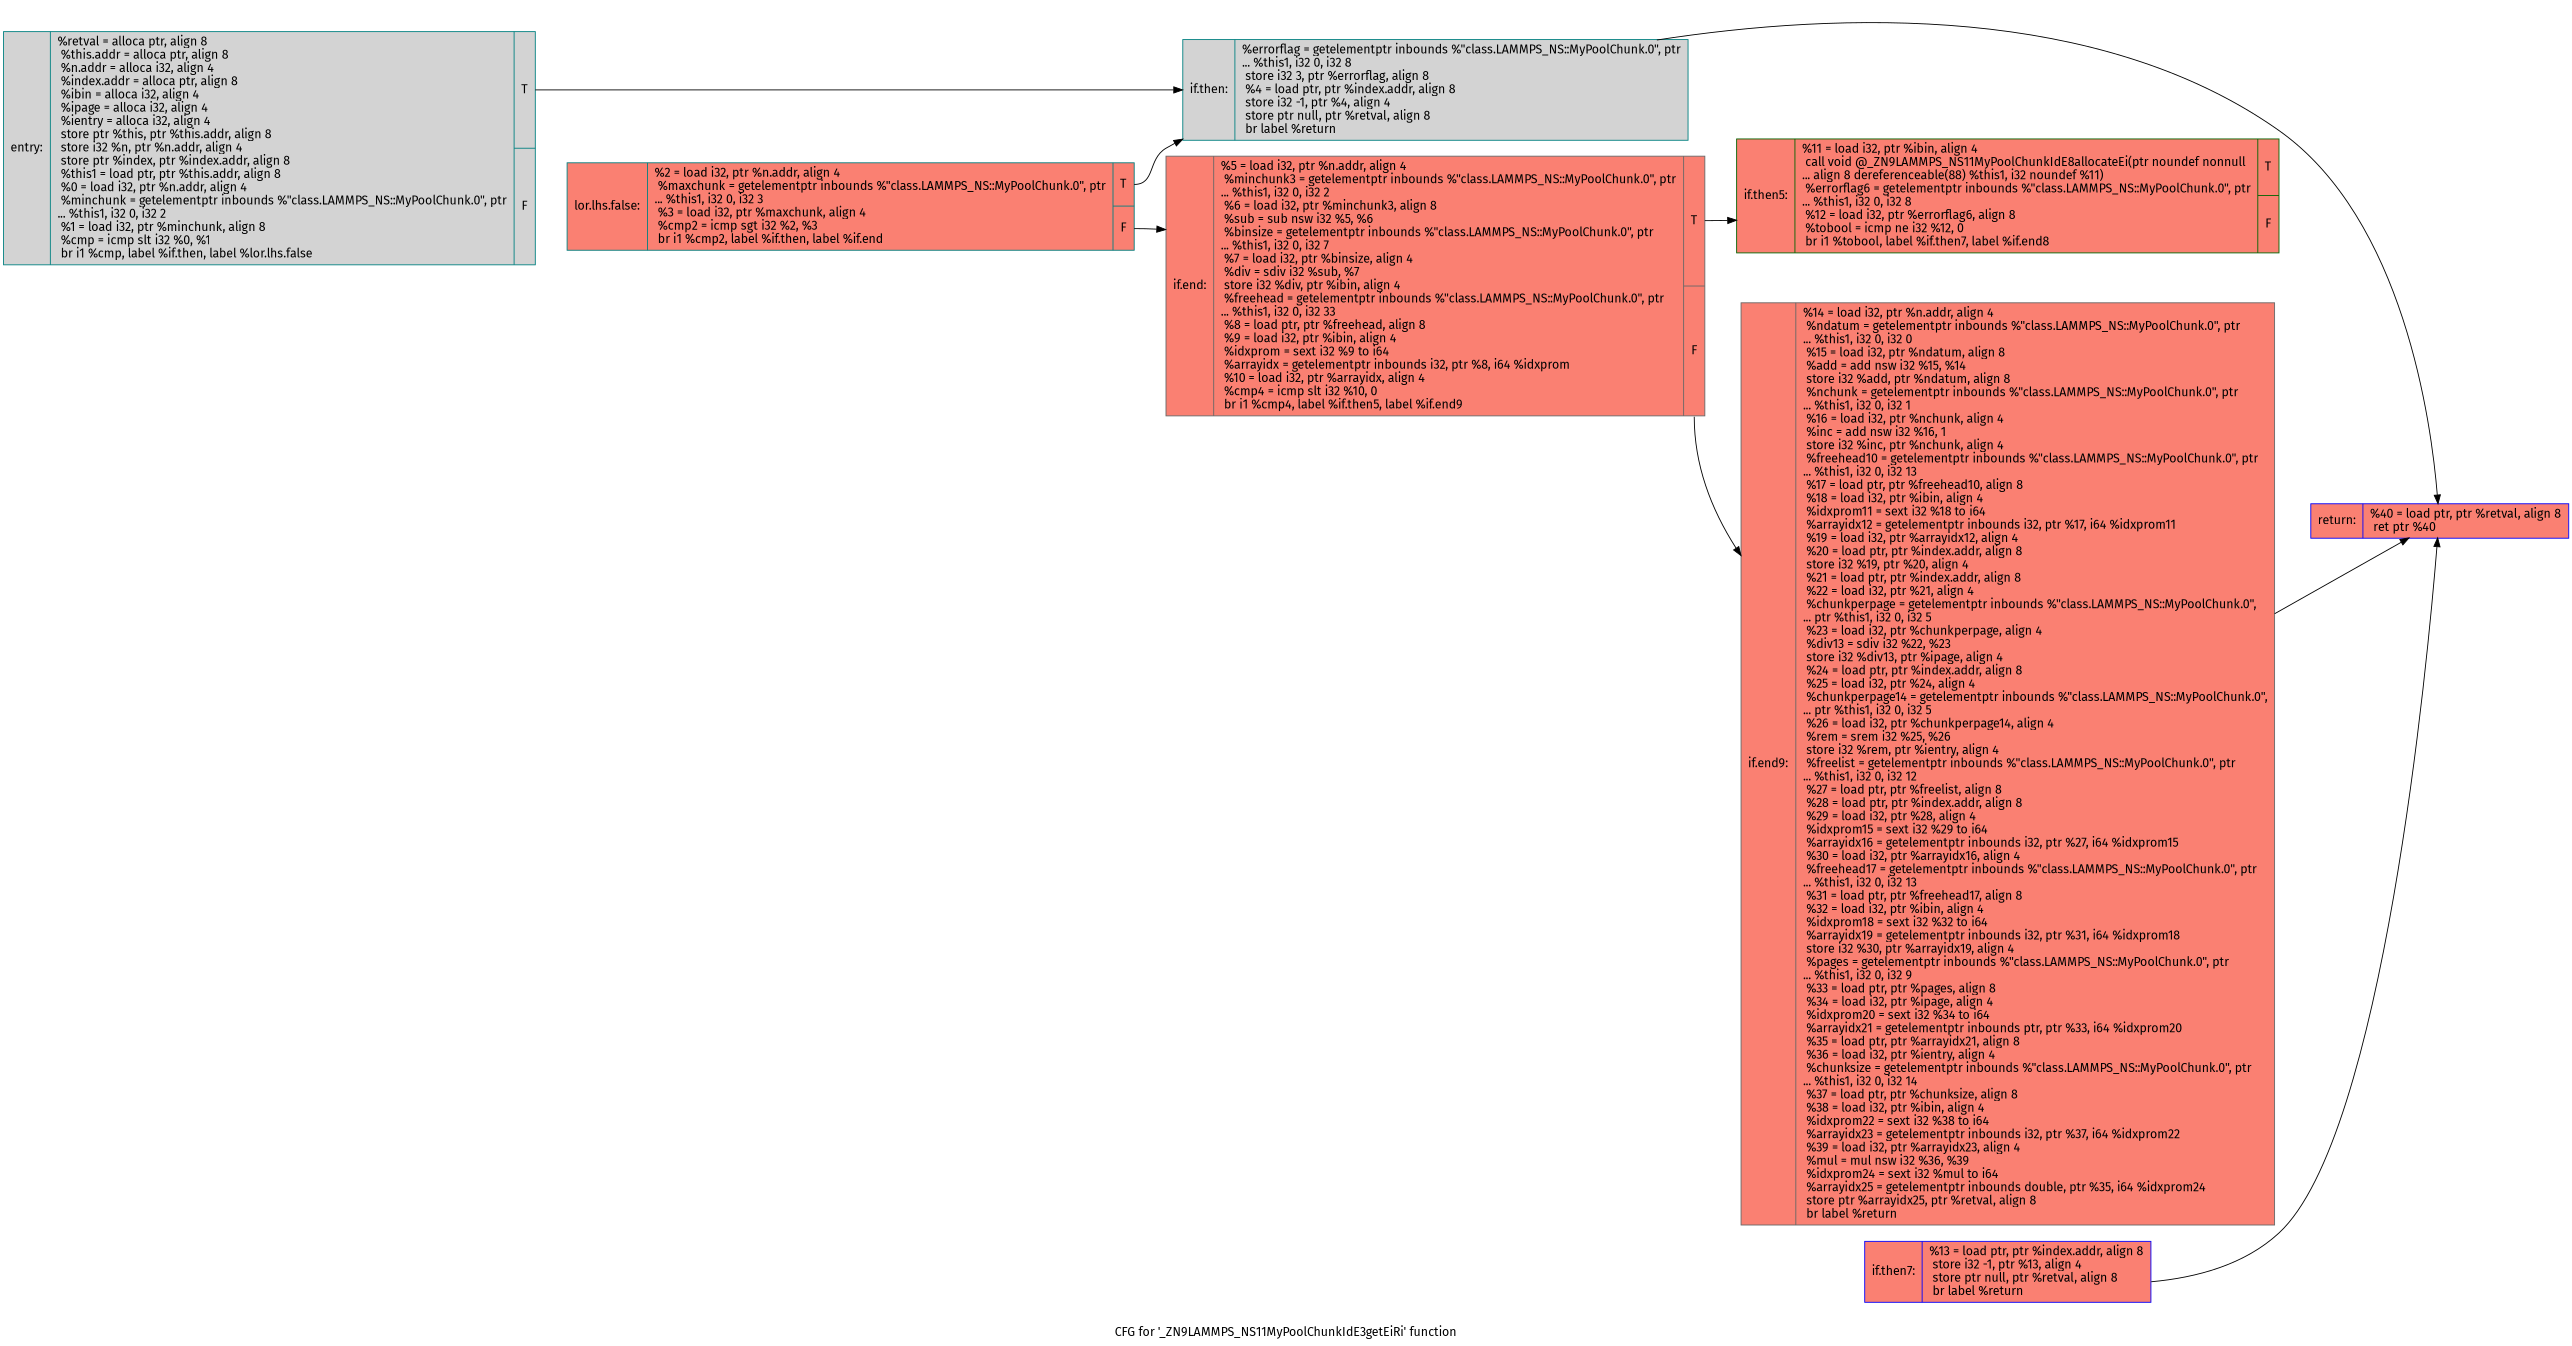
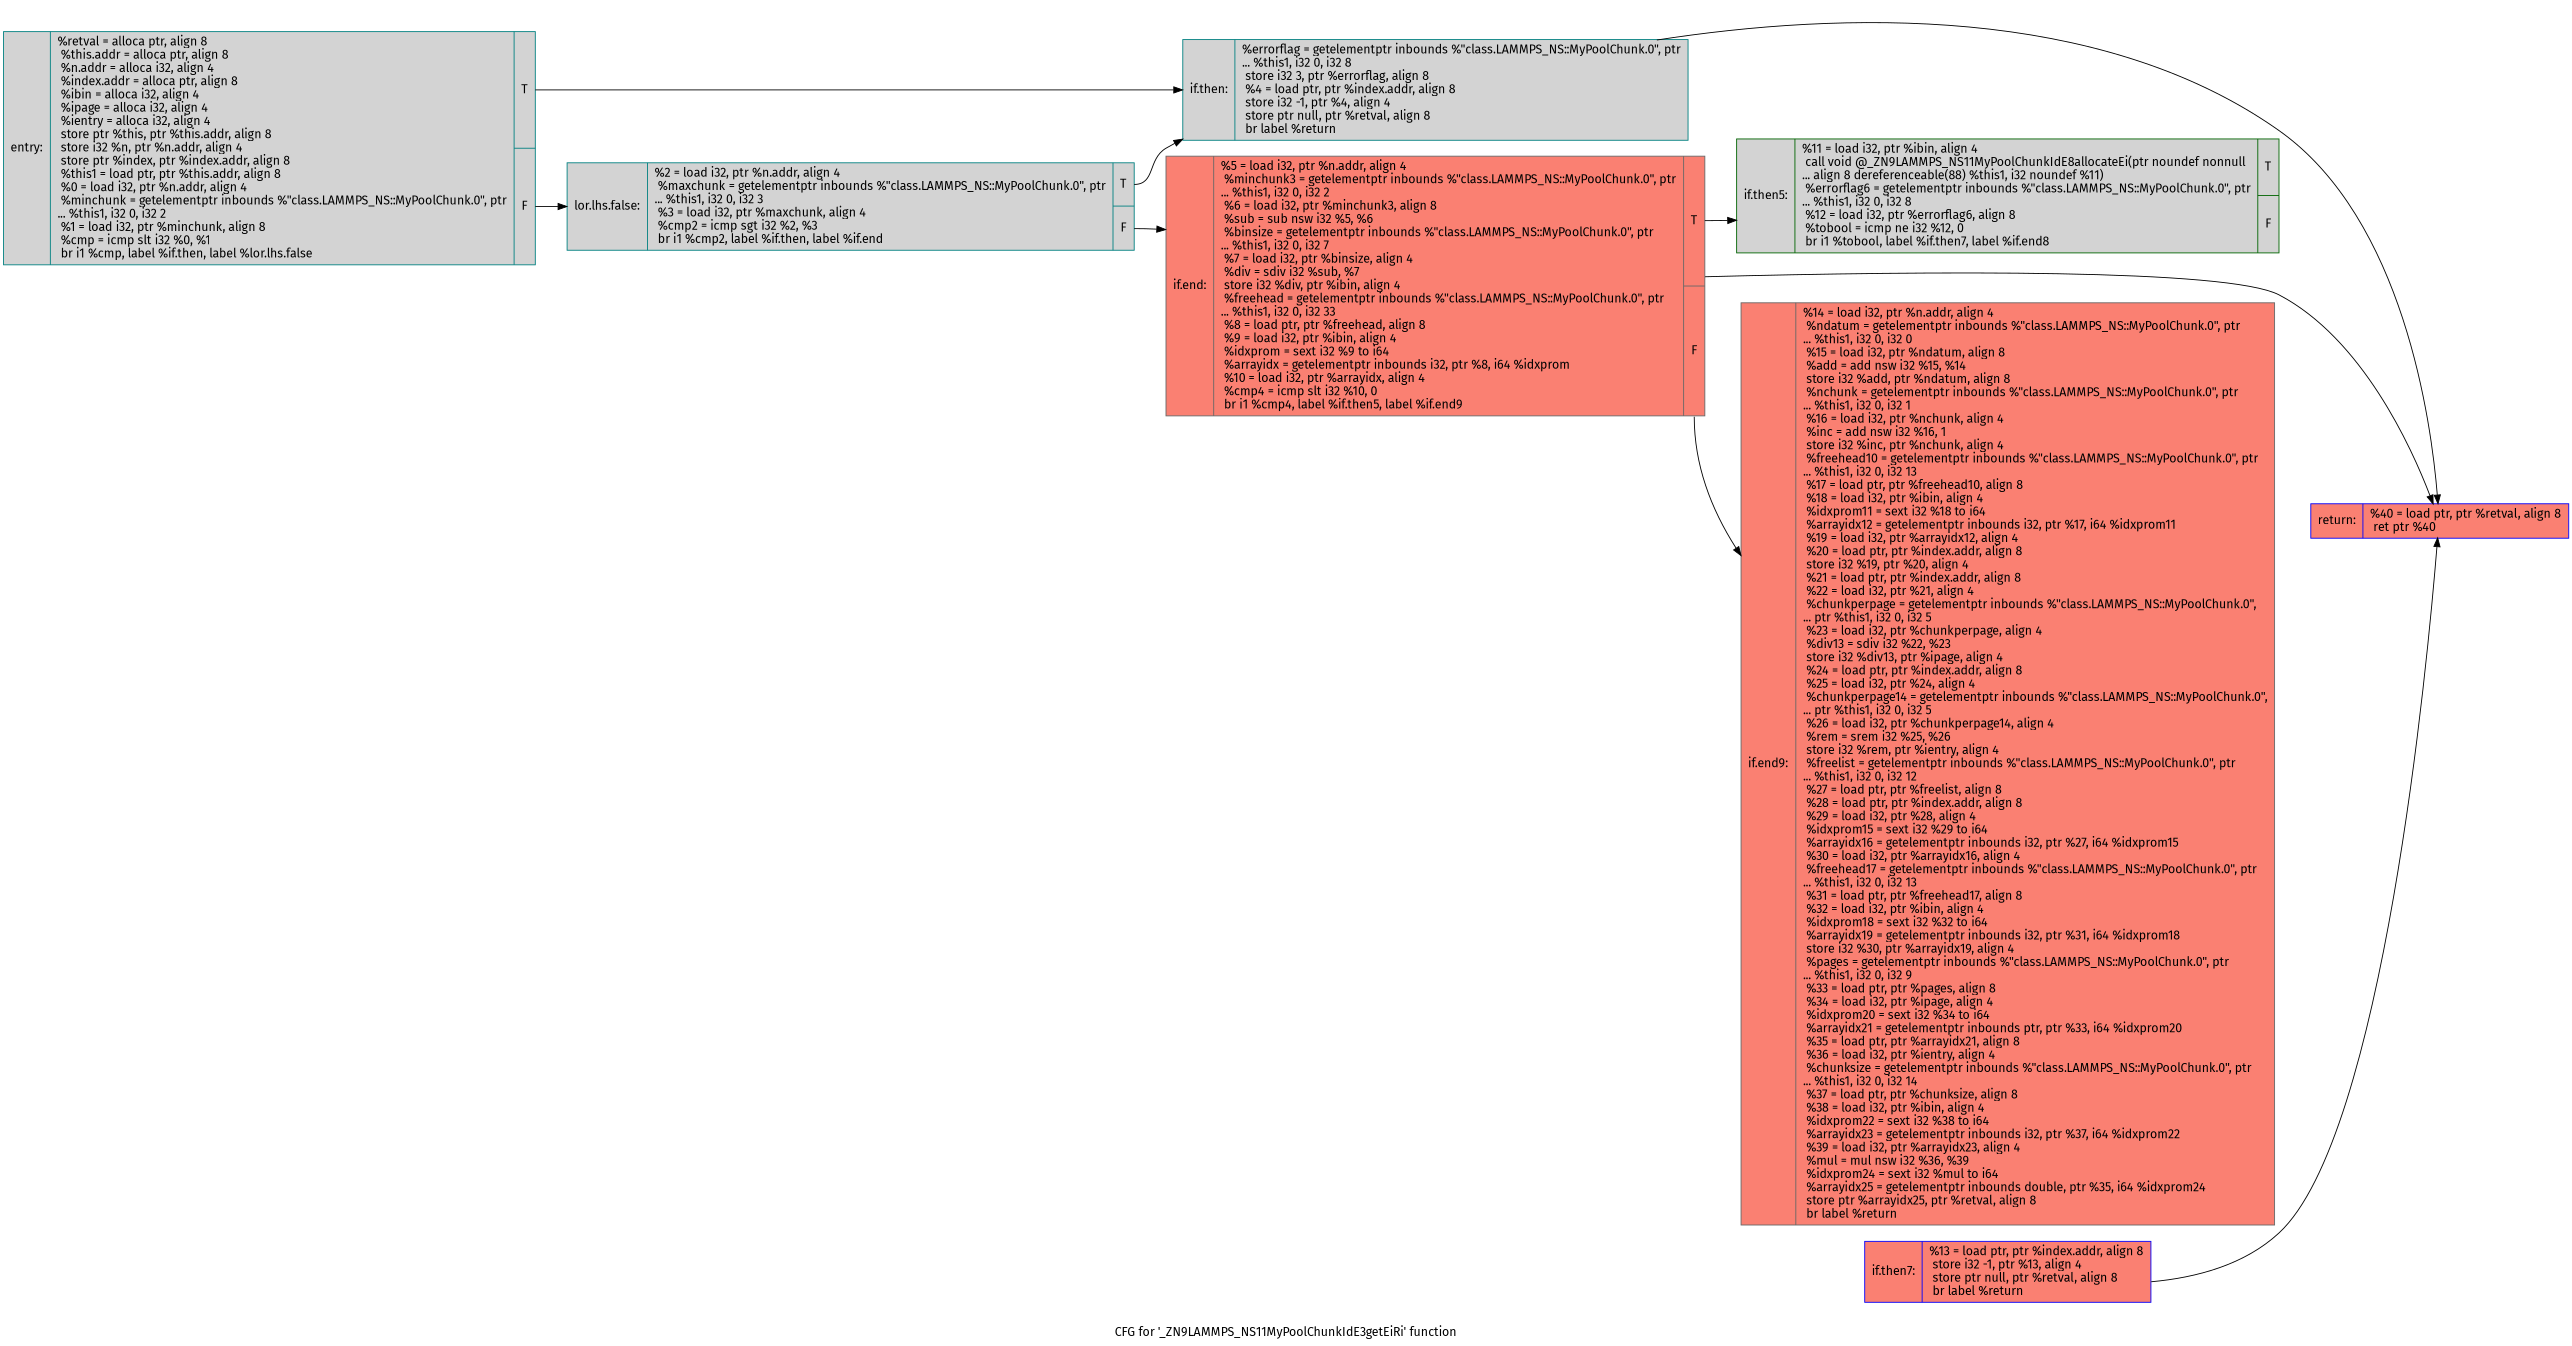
node "if.then5:": fillcolor salmon -> lightgrey
edge "entry:" -> "lor.lhs.false:": added
node "lor.lhs.false:": fillcolor salmon -> lightgrey
edge "if.end9:" -> "return:": now "if.end:" -> "return:"
